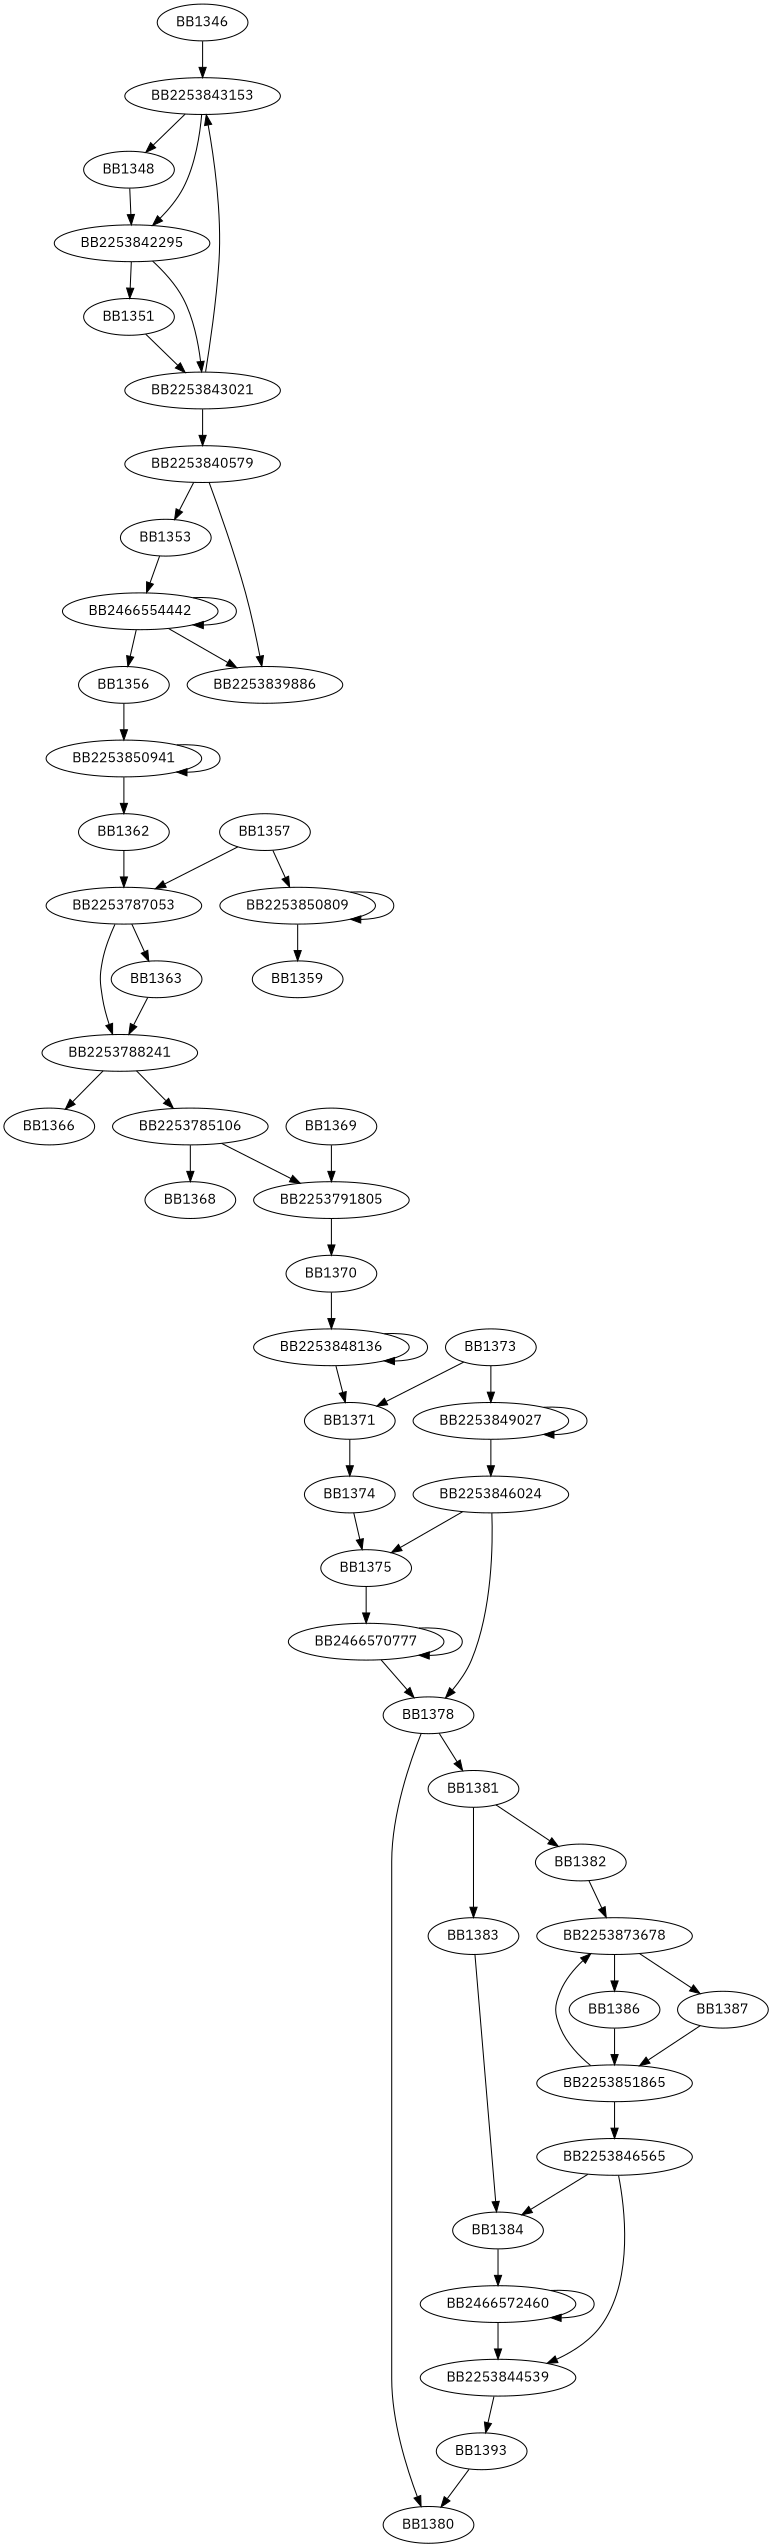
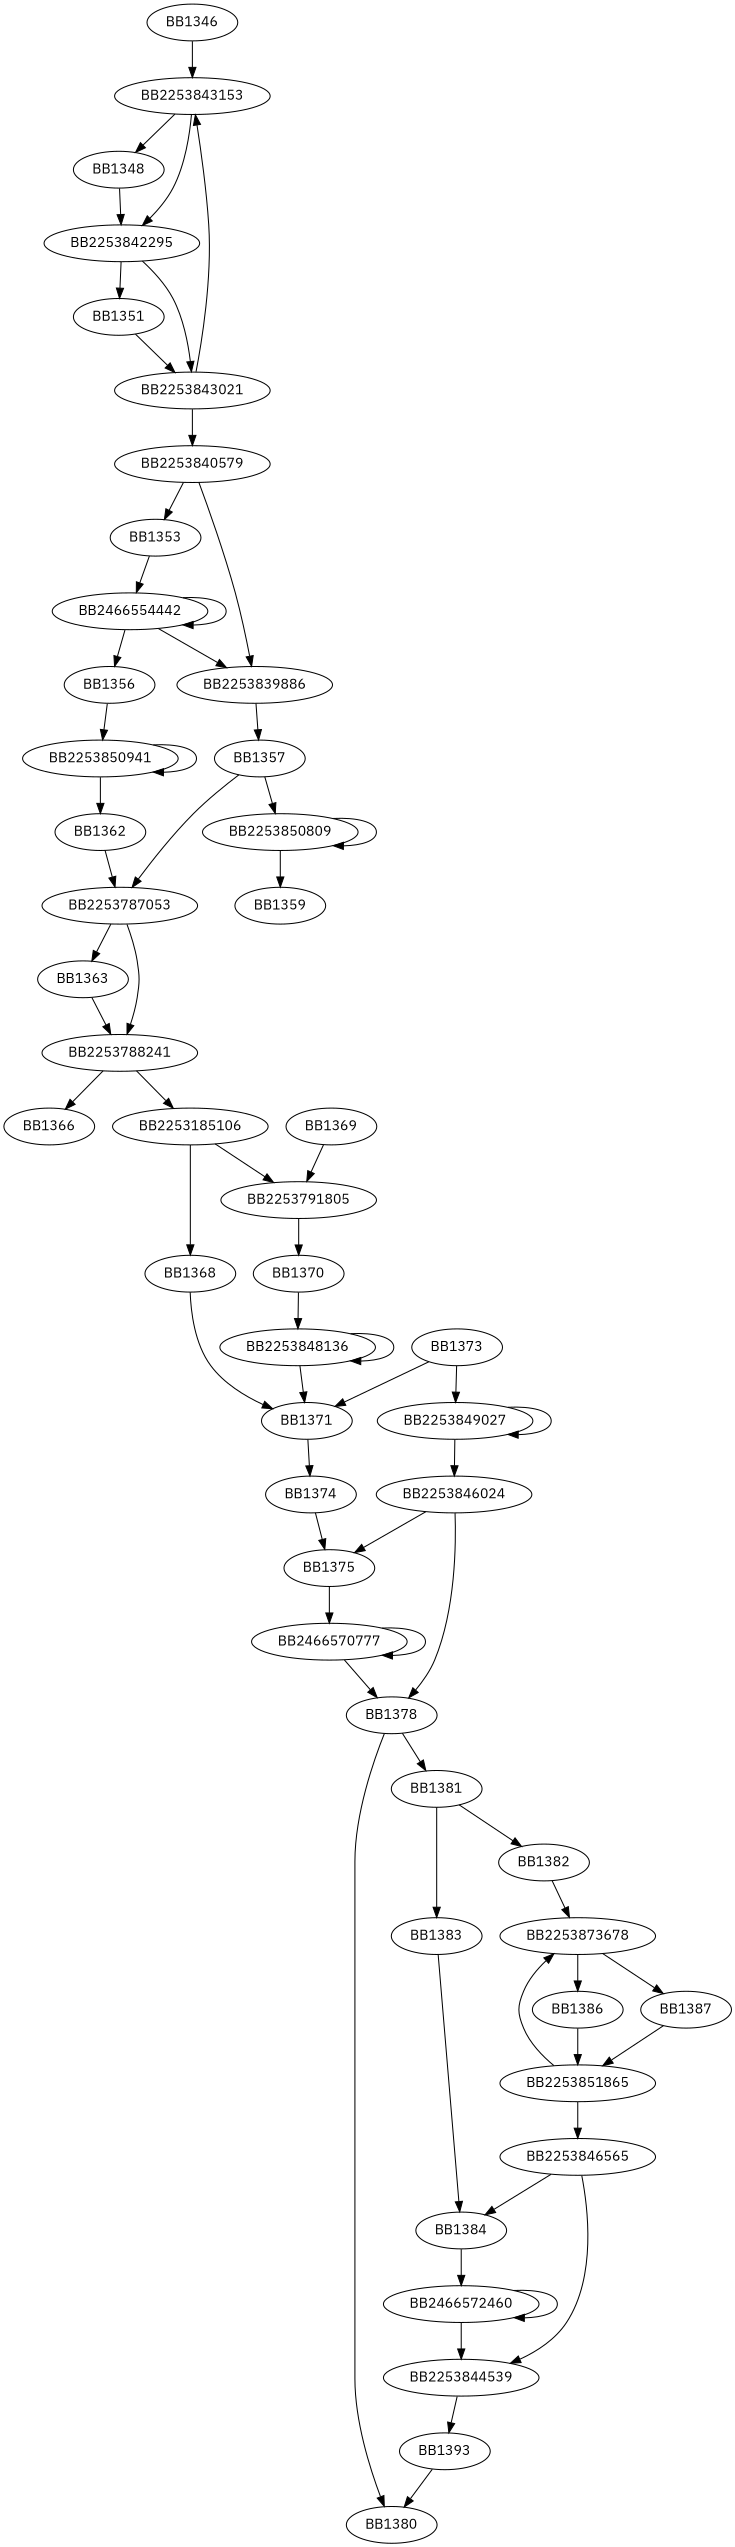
edge "BB2253839886" -> "BB1357": added
node "BB2253785106": label "BB2253785106" -> "BB2253185106"
edge "BB1368" -> "BB1371": added
